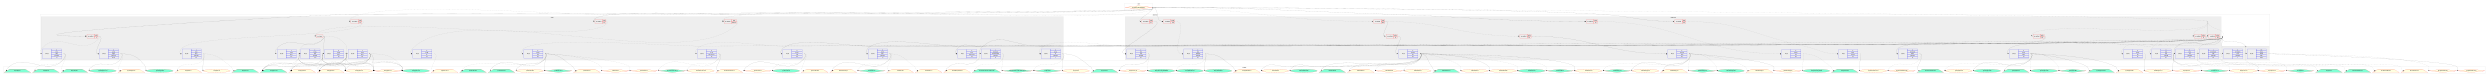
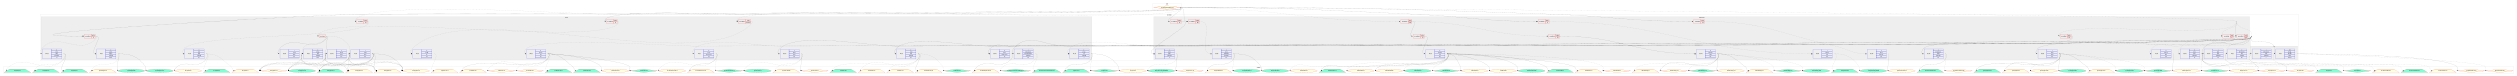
node "dev-util/cmake-3.9.4": added
node "app-text/poppler-0.57.0": fillcolor aquamarine -> lightyellow
